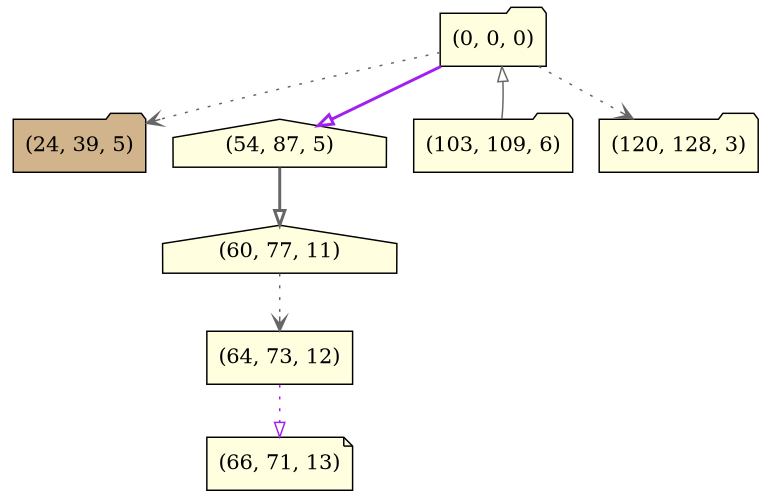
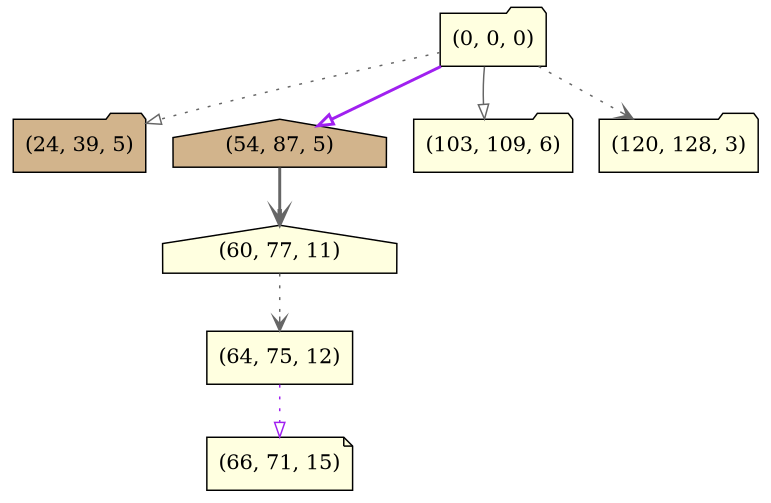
edge "(0, 0, 0)" -> "(24, 39, 5)": arrowhead vee -> onormal
edge "(103, 109, 6)" -> "(0, 0, 0)": reversed
node "(54, 87, 5)": fillcolor lightyellow -> tan
edge "(54, 87, 5)" -> "(60, 77, 11)": arrowhead onormal -> vee
node "(64, 73, 12)": label "(64, 73, 12)" -> "(64, 75, 12)"
node "(66, 71, 13)": label "(66, 71, 13)" -> "(66, 71, 15)"
